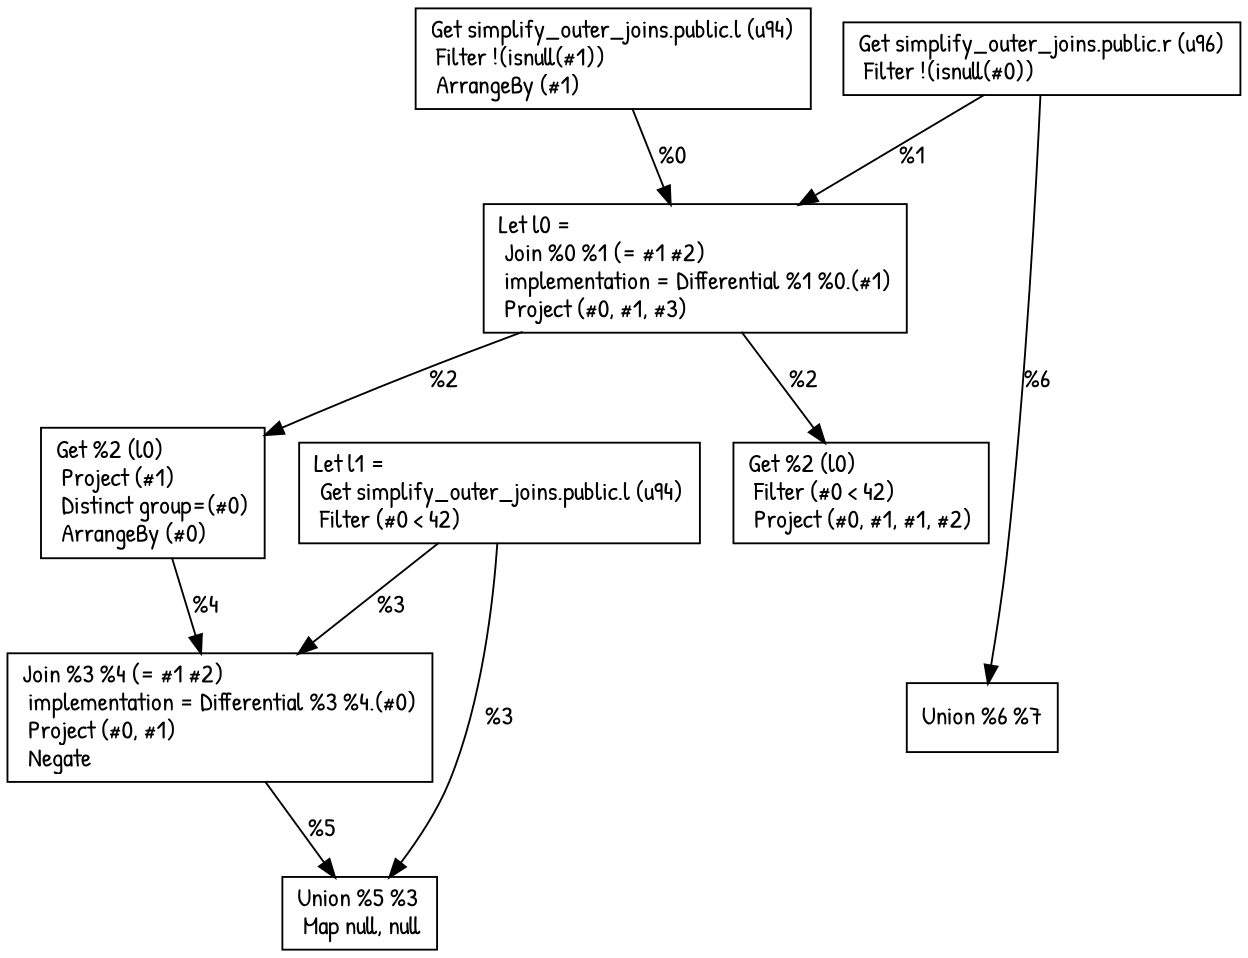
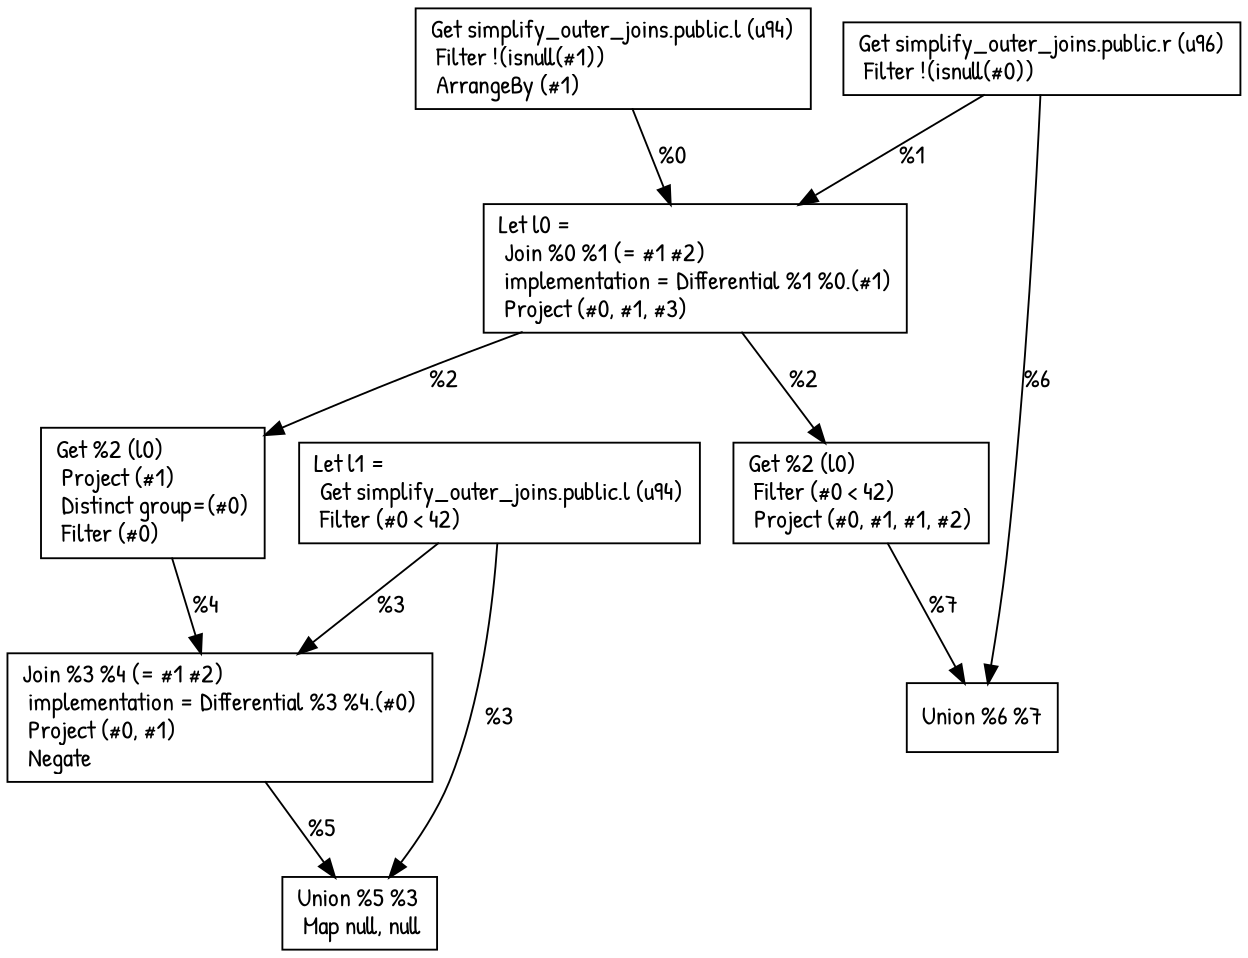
node "Get %2 (l0) Project (#1) Distinct group=(#0) ArrangeBy (#0)": label "Get %2 (l0) Project (#1) Distinct group=(#0) ArrangeBy (#0)" -> "Get %2 (l0) Project (#1) Distinct group=(#0) Filter (#0)"
edge "Get %2 (l0) Filter (#0 < 42) Project (#0, #1, #1, #2)" -> "Union %6 %7": added, label "%7"
